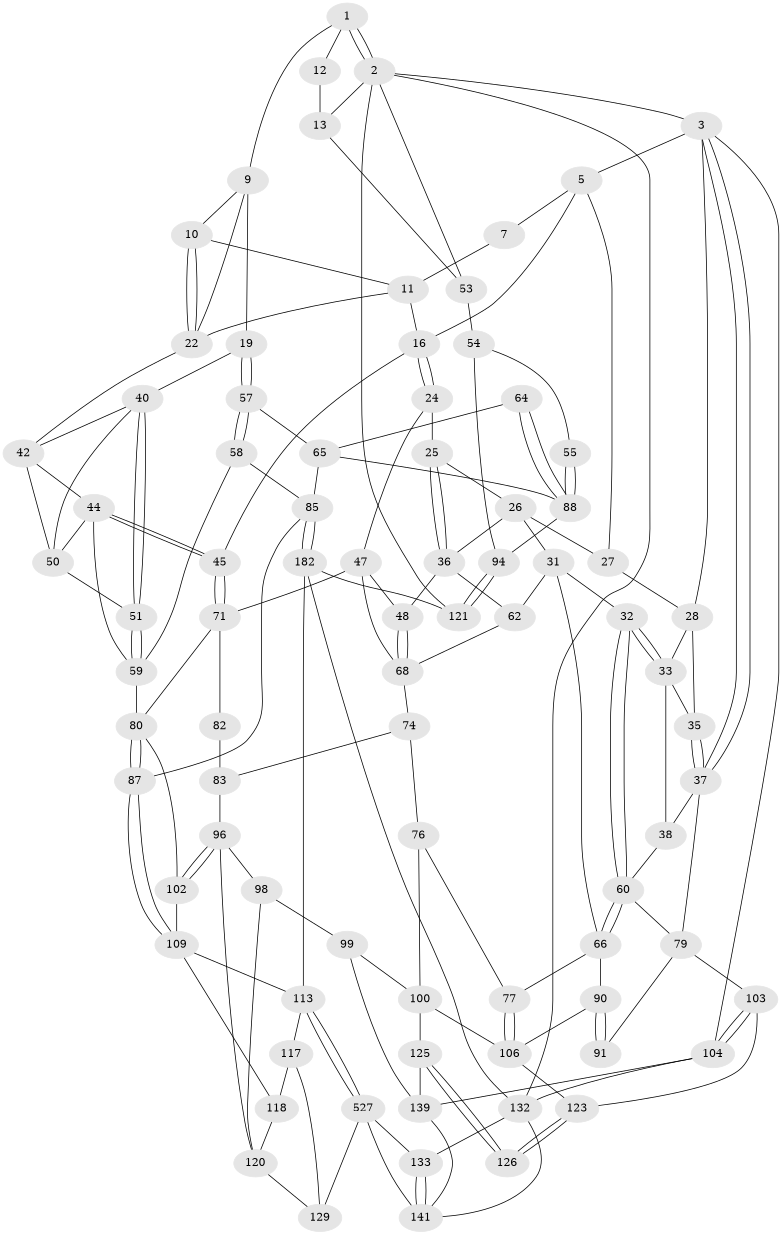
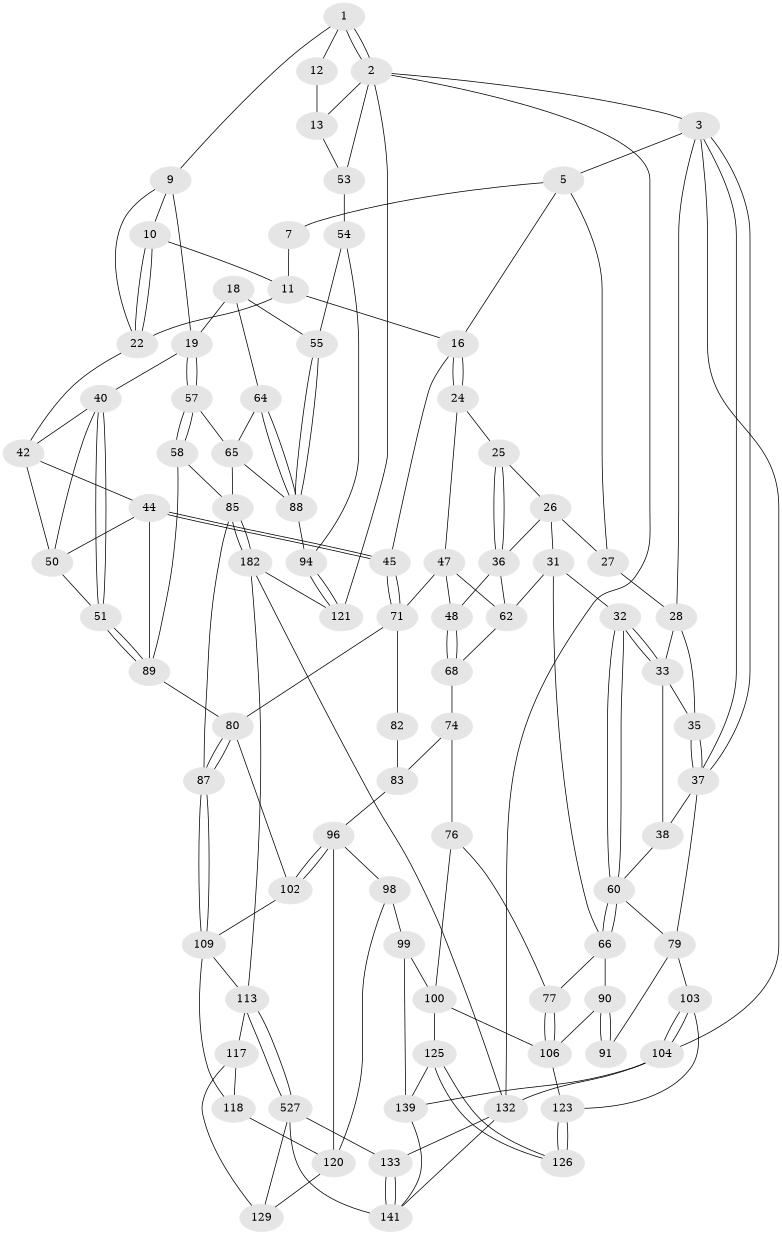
node "18": added
edge "47" -- "68": now "47" -- "62"
node "59": label "59" -> "89"
